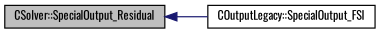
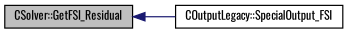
node "CSolver::SpecialOutput_Residual": label "CSolver::SpecialOutput_Residual" -> "CSolver::GetFSI_Residual"
